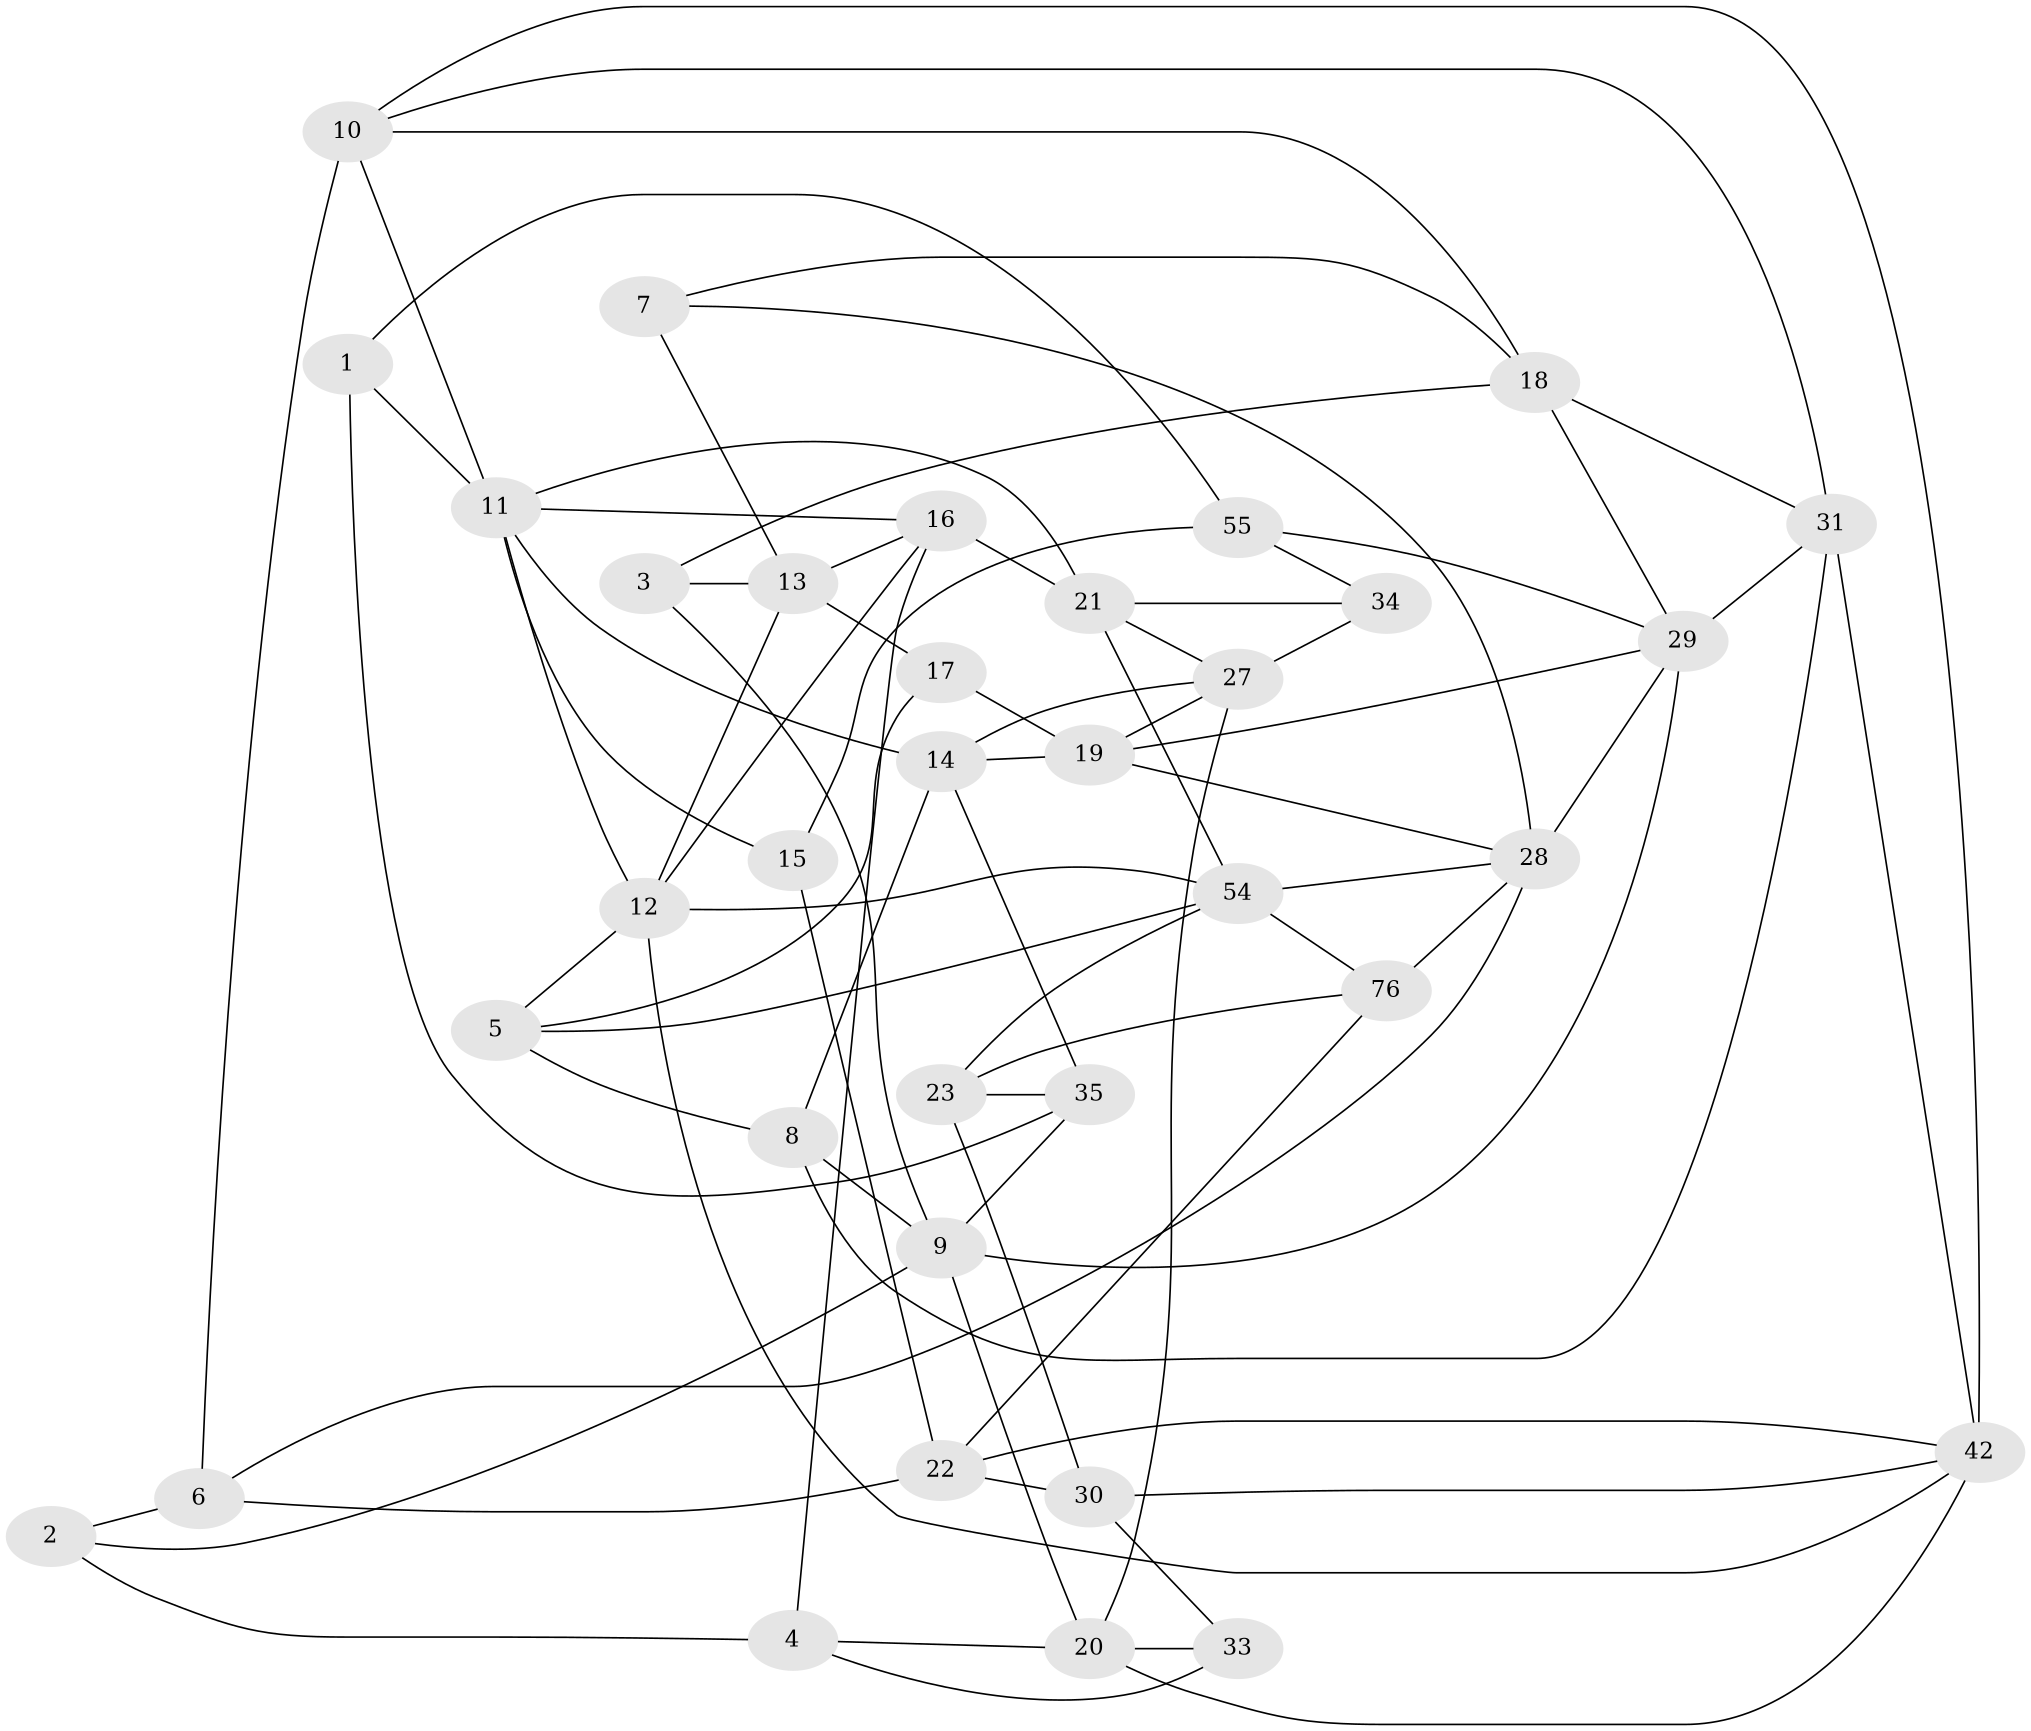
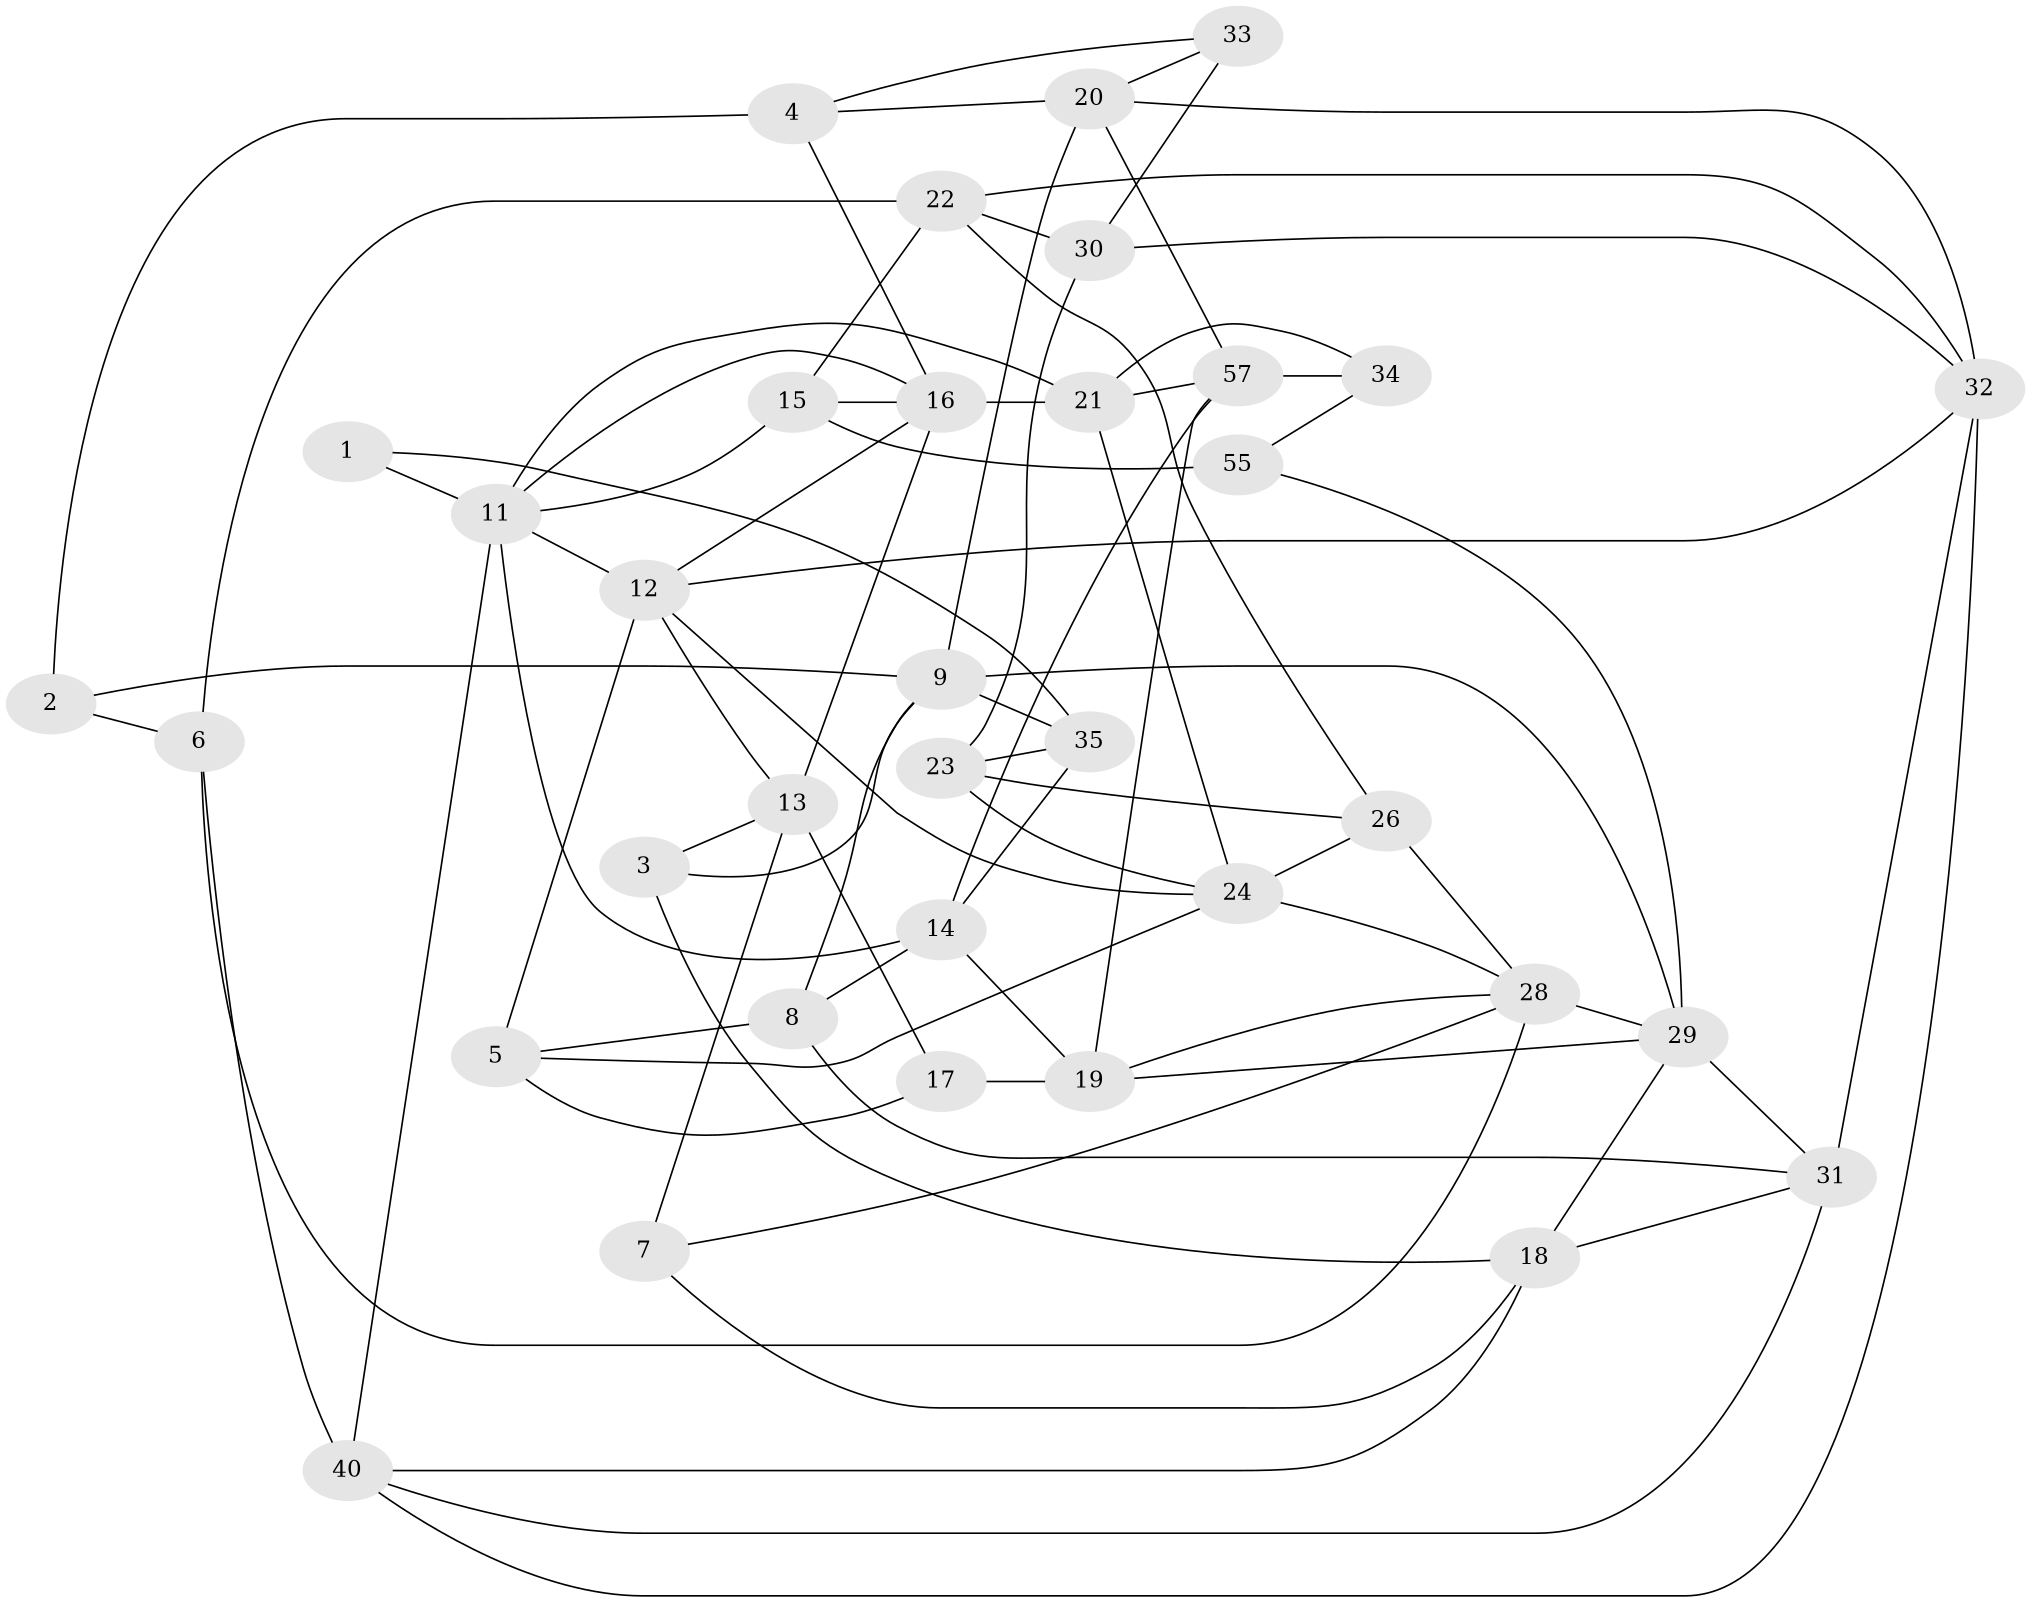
node "10": label "10" -> "40"
edge "1" -- "55": removed
edge "15" -- "16": added
node "27": label "27" -> "57"
node "54": label "54" -> "24"
node "76": label "76" -> "26"
node "42": label "42" -> "32"
